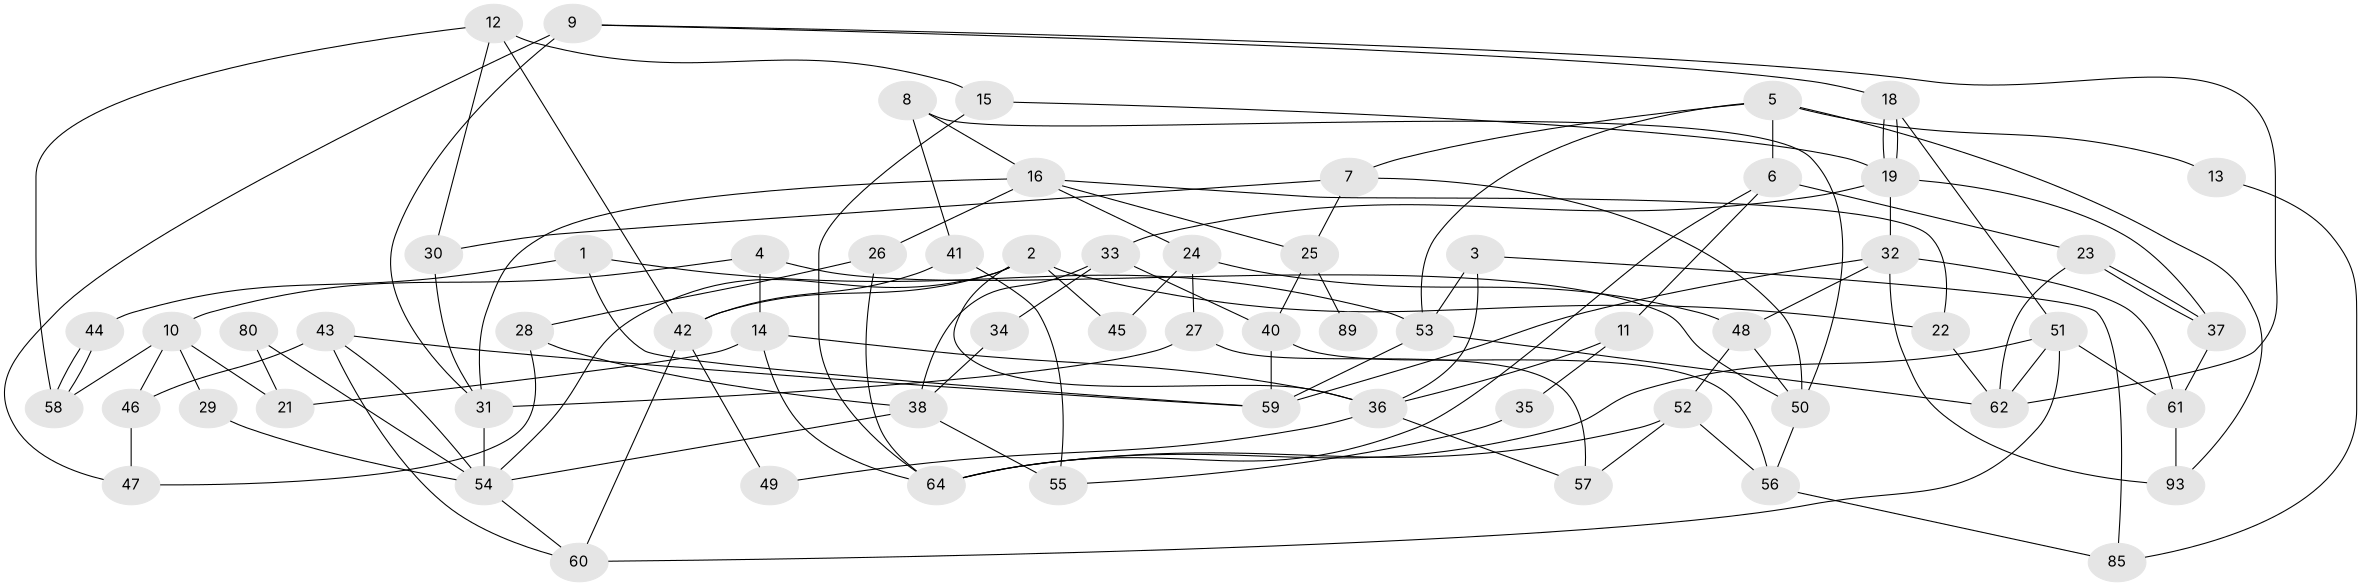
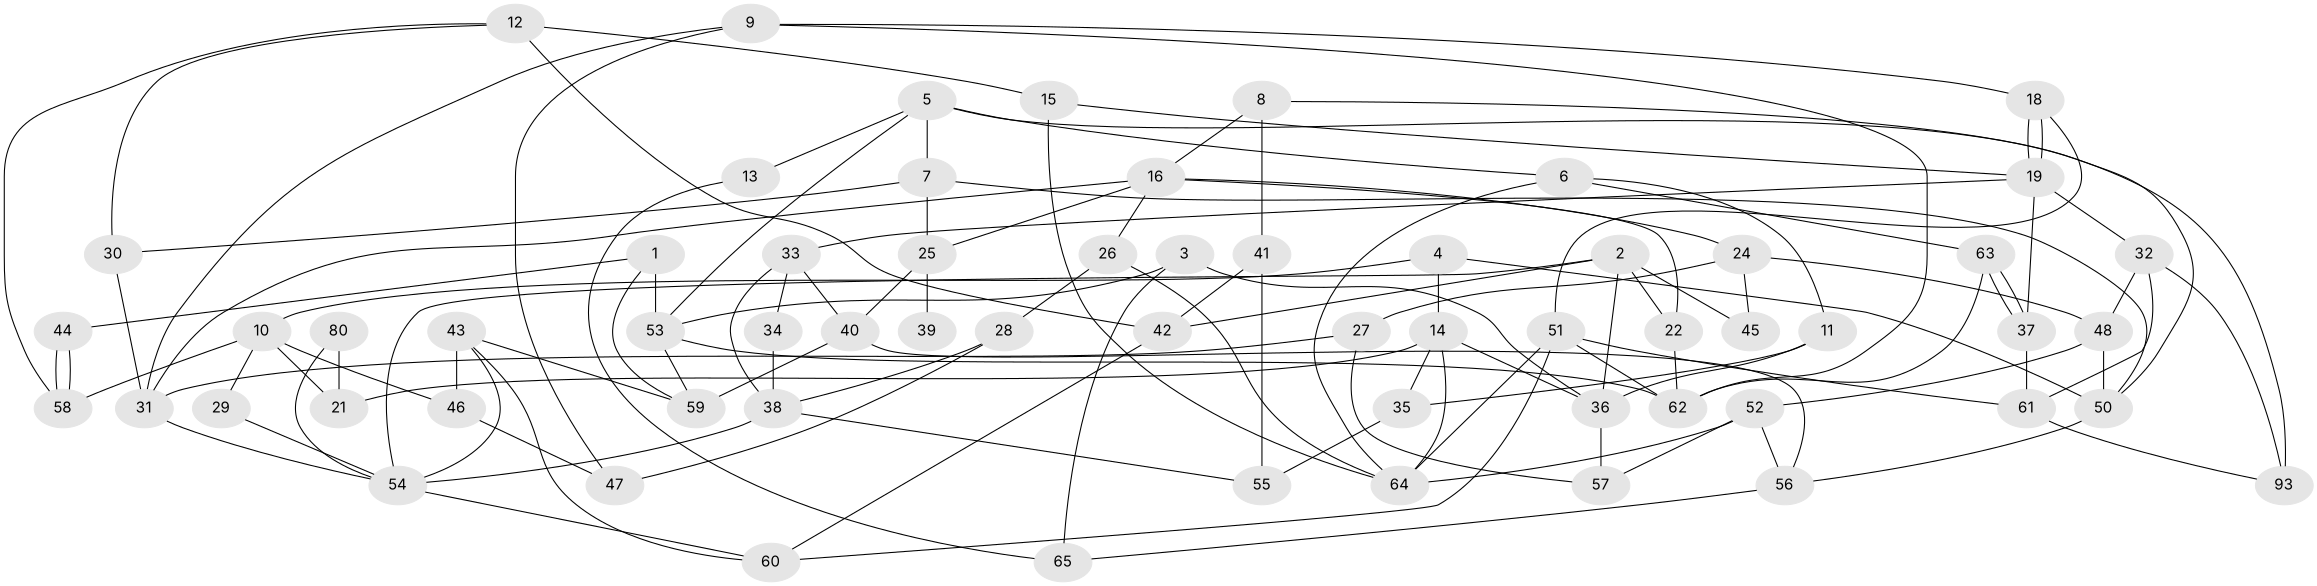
node "23": label "23" -> "63"
edge "32" -- "59": removed
node "89": label "89" -> "39"
edge "14" -- "35": added
node "49": removed
node "85": label "85" -> "65"
